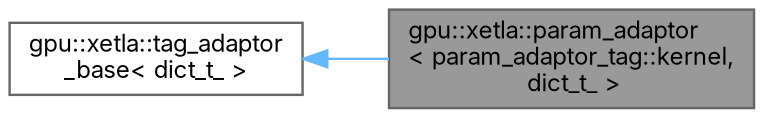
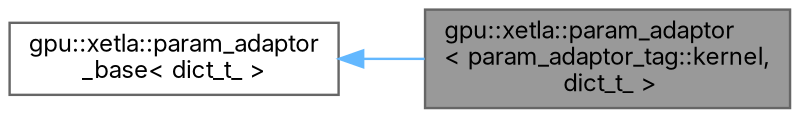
node "gpu::xetla::tag_adaptor _base< dict_t_ >": label "gpu::xetla::tag_adaptor _base< dict_t_ >" -> "gpu::xetla::param_adaptor _base< dict_t_ >"
